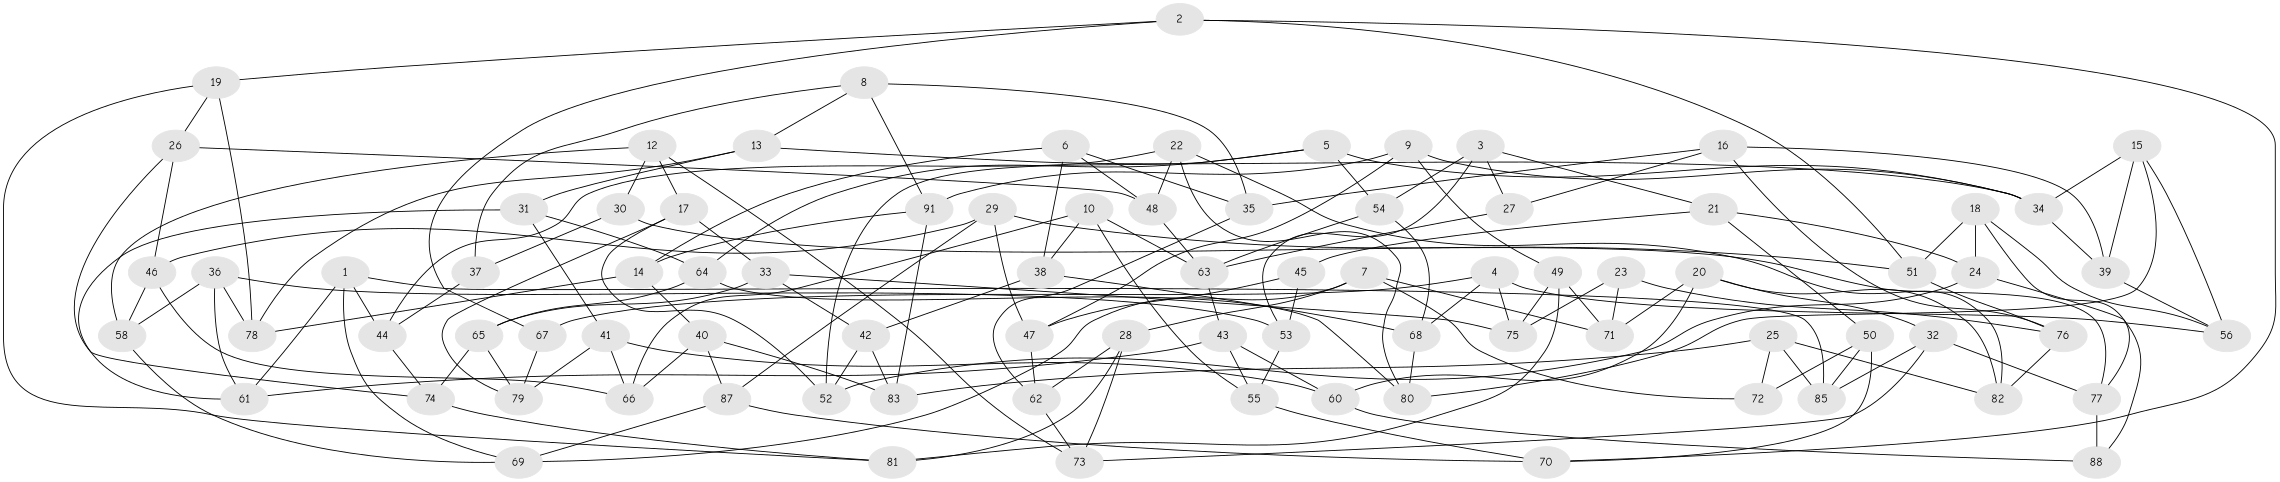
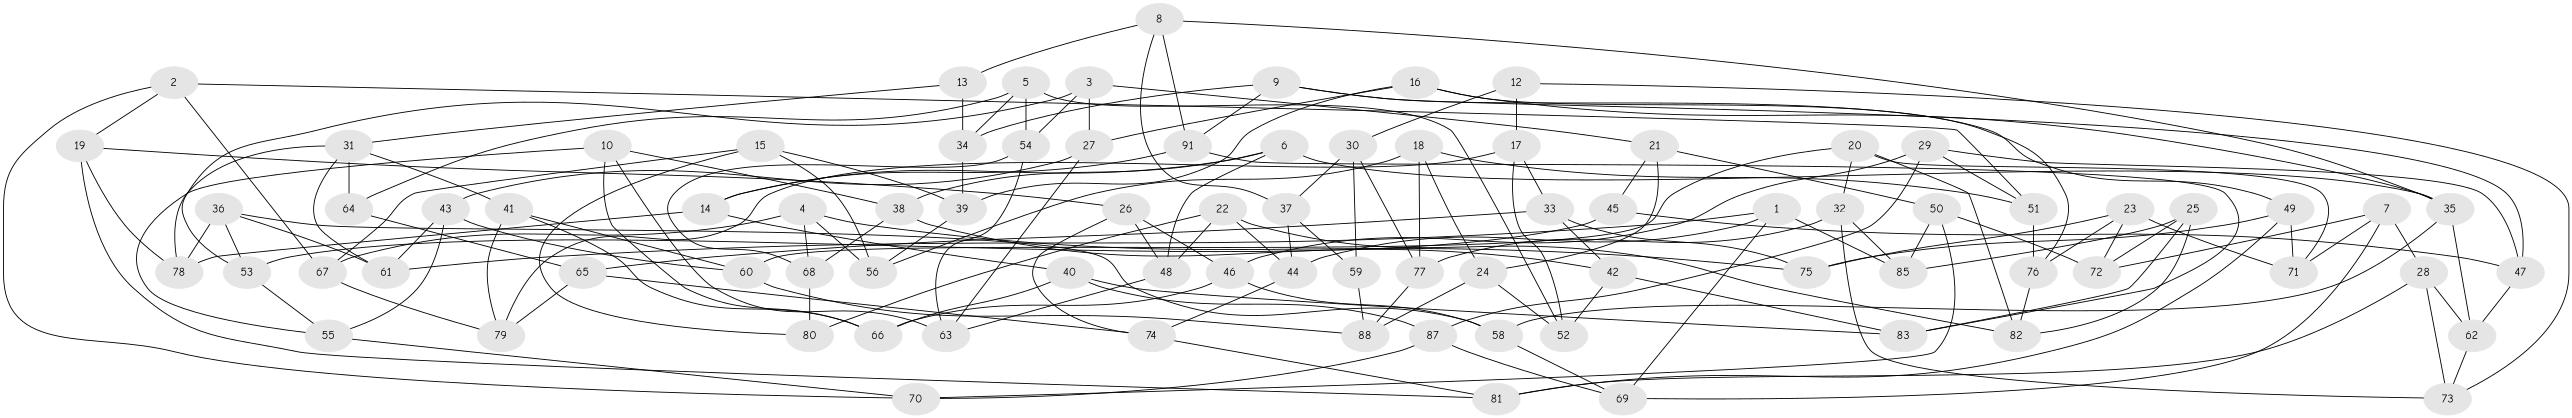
edge "12" -- "58": now "35" -- "58"
edge "15" -- "34": now "15" -- "67"
edge "13" -- "78": now "31" -- "78"
edge "23" -- "72": added
node "59": added
edge "64" -- "80": removed
edge "63" -- "43": now "27" -- "43"
